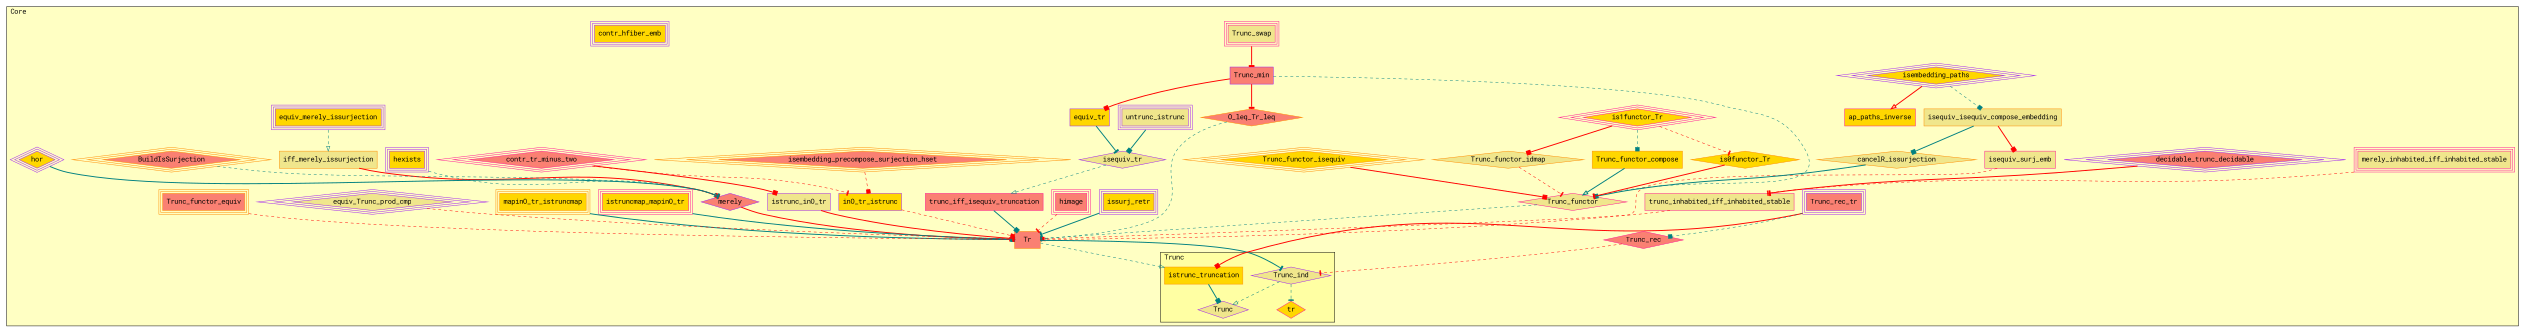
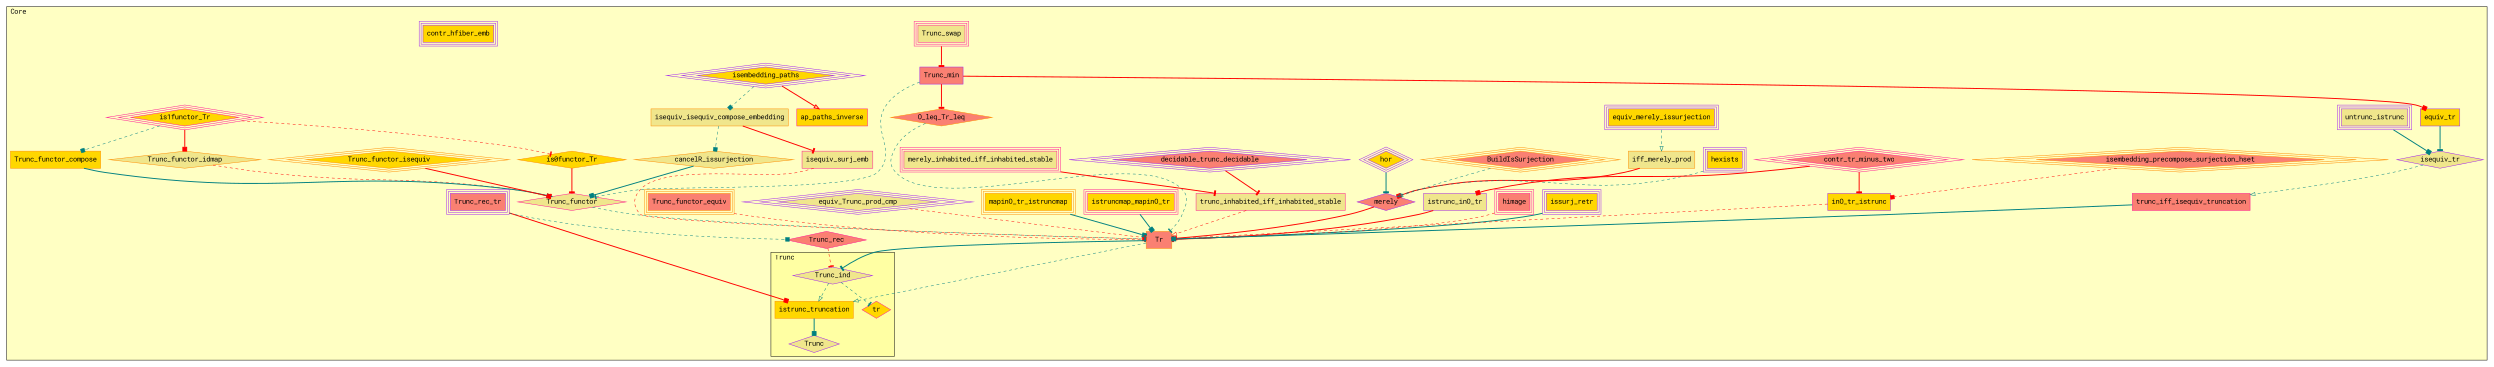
edge "isequiv_isequiv_compose_embedding" -> "isequiv_surj_emb": arrowhead box -> tee
edge "isequiv_isequiv_compose_embedding" -> "cancelR_issurjection": style bold -> dashed
node "iff_merely_issurjection": label "iff_merely_issurjection" -> "iff_merely_prod"
edge "contr_tr_minus_two" -> "inO_tr_istrunc": style dashed -> bold
edge "merely_inhabited_iff_inhabited_stable" -> "trunc_inhabited_iff_inhabited_stable": style dashed -> bold
edge "Trunc_ind" -> "Trunc": now "Trunc_ind" -> "istrunc_truncation"
